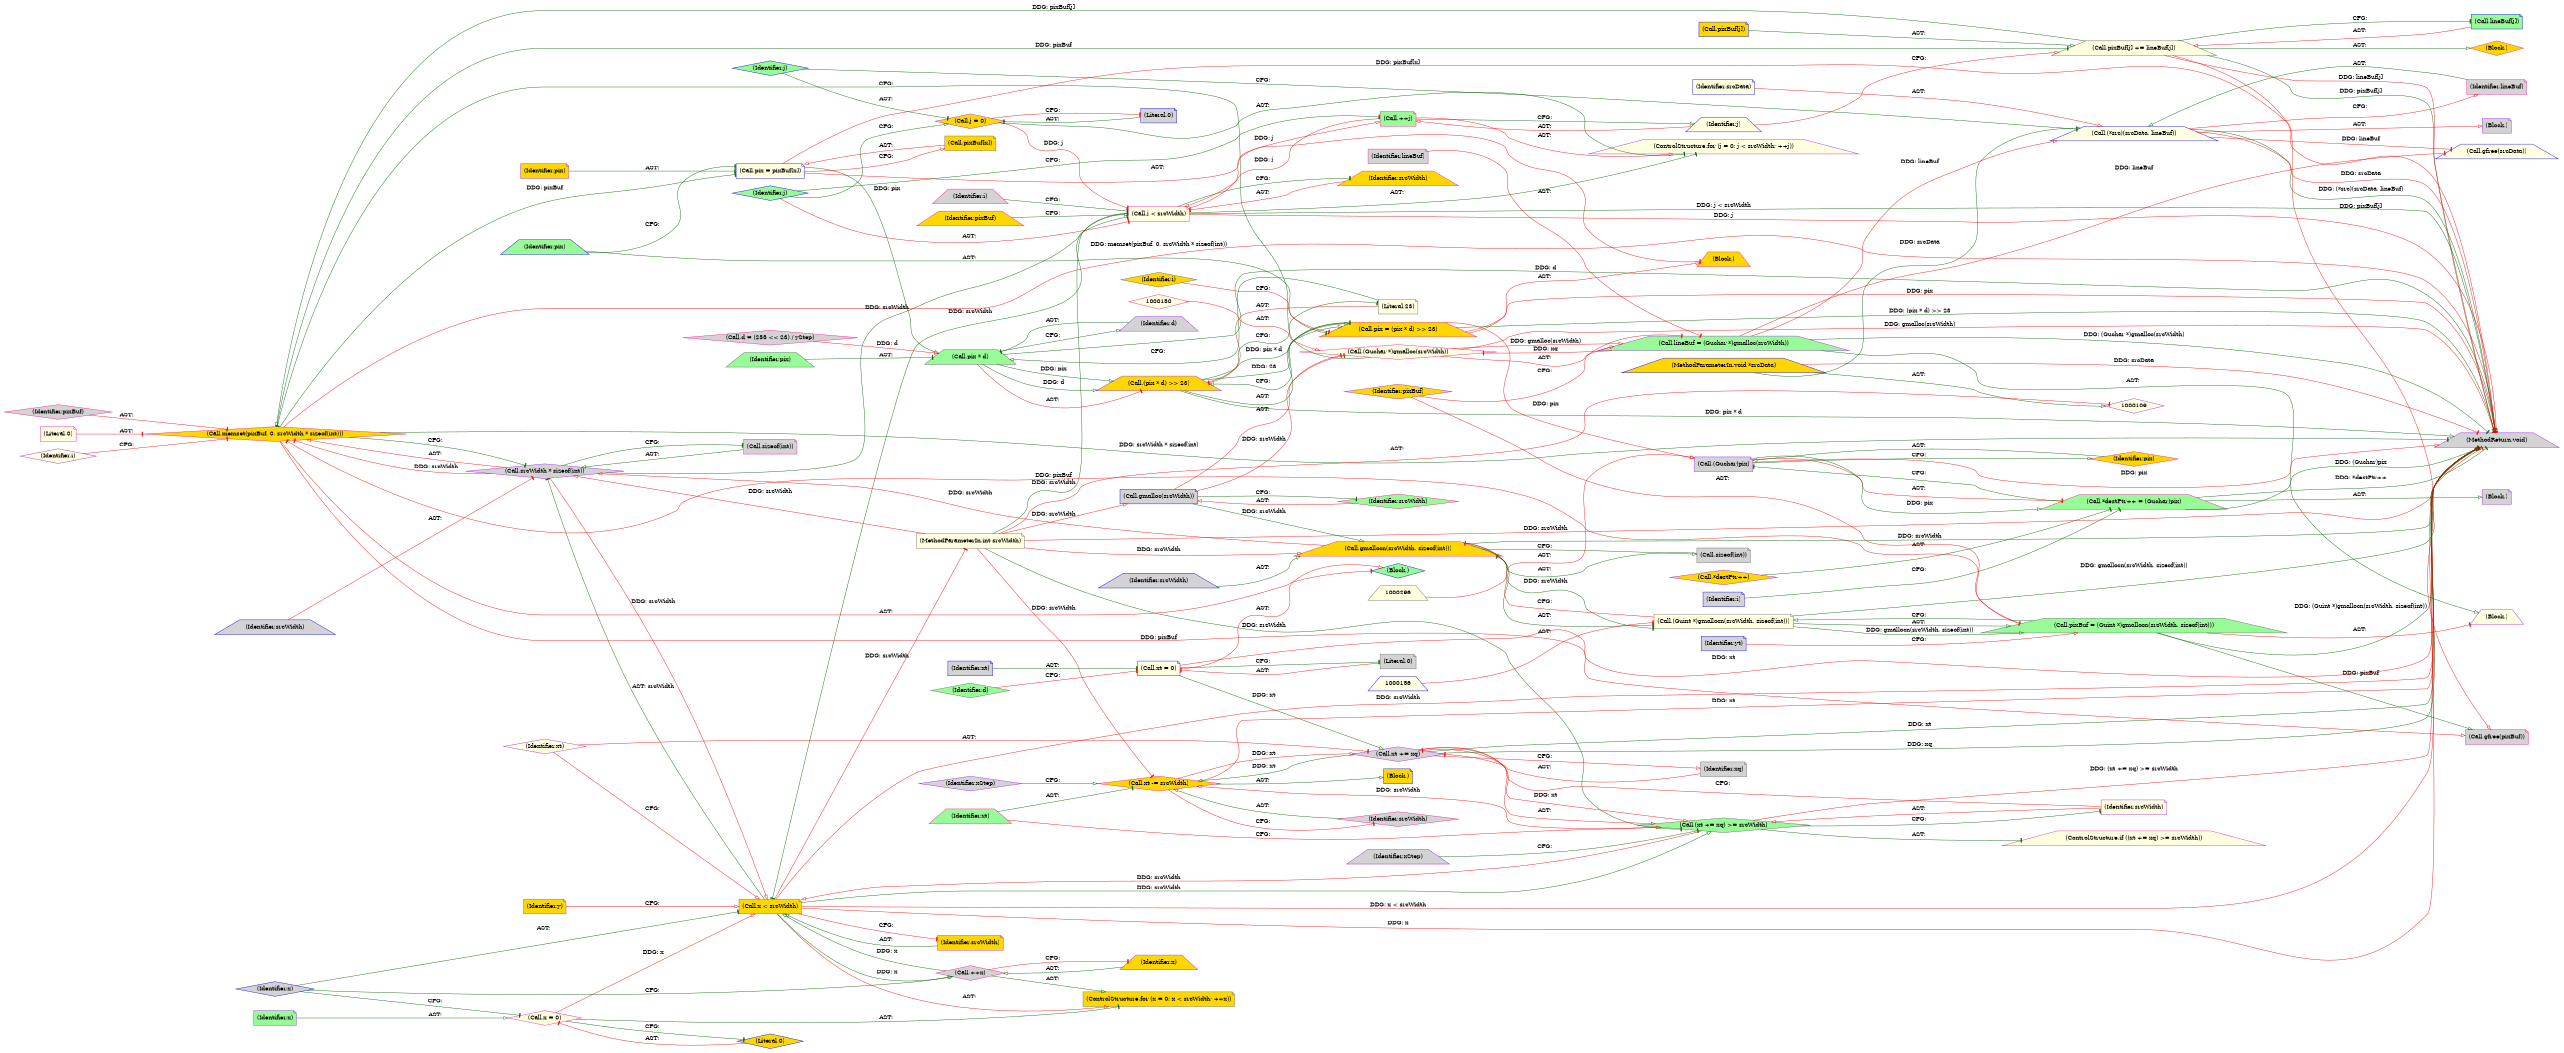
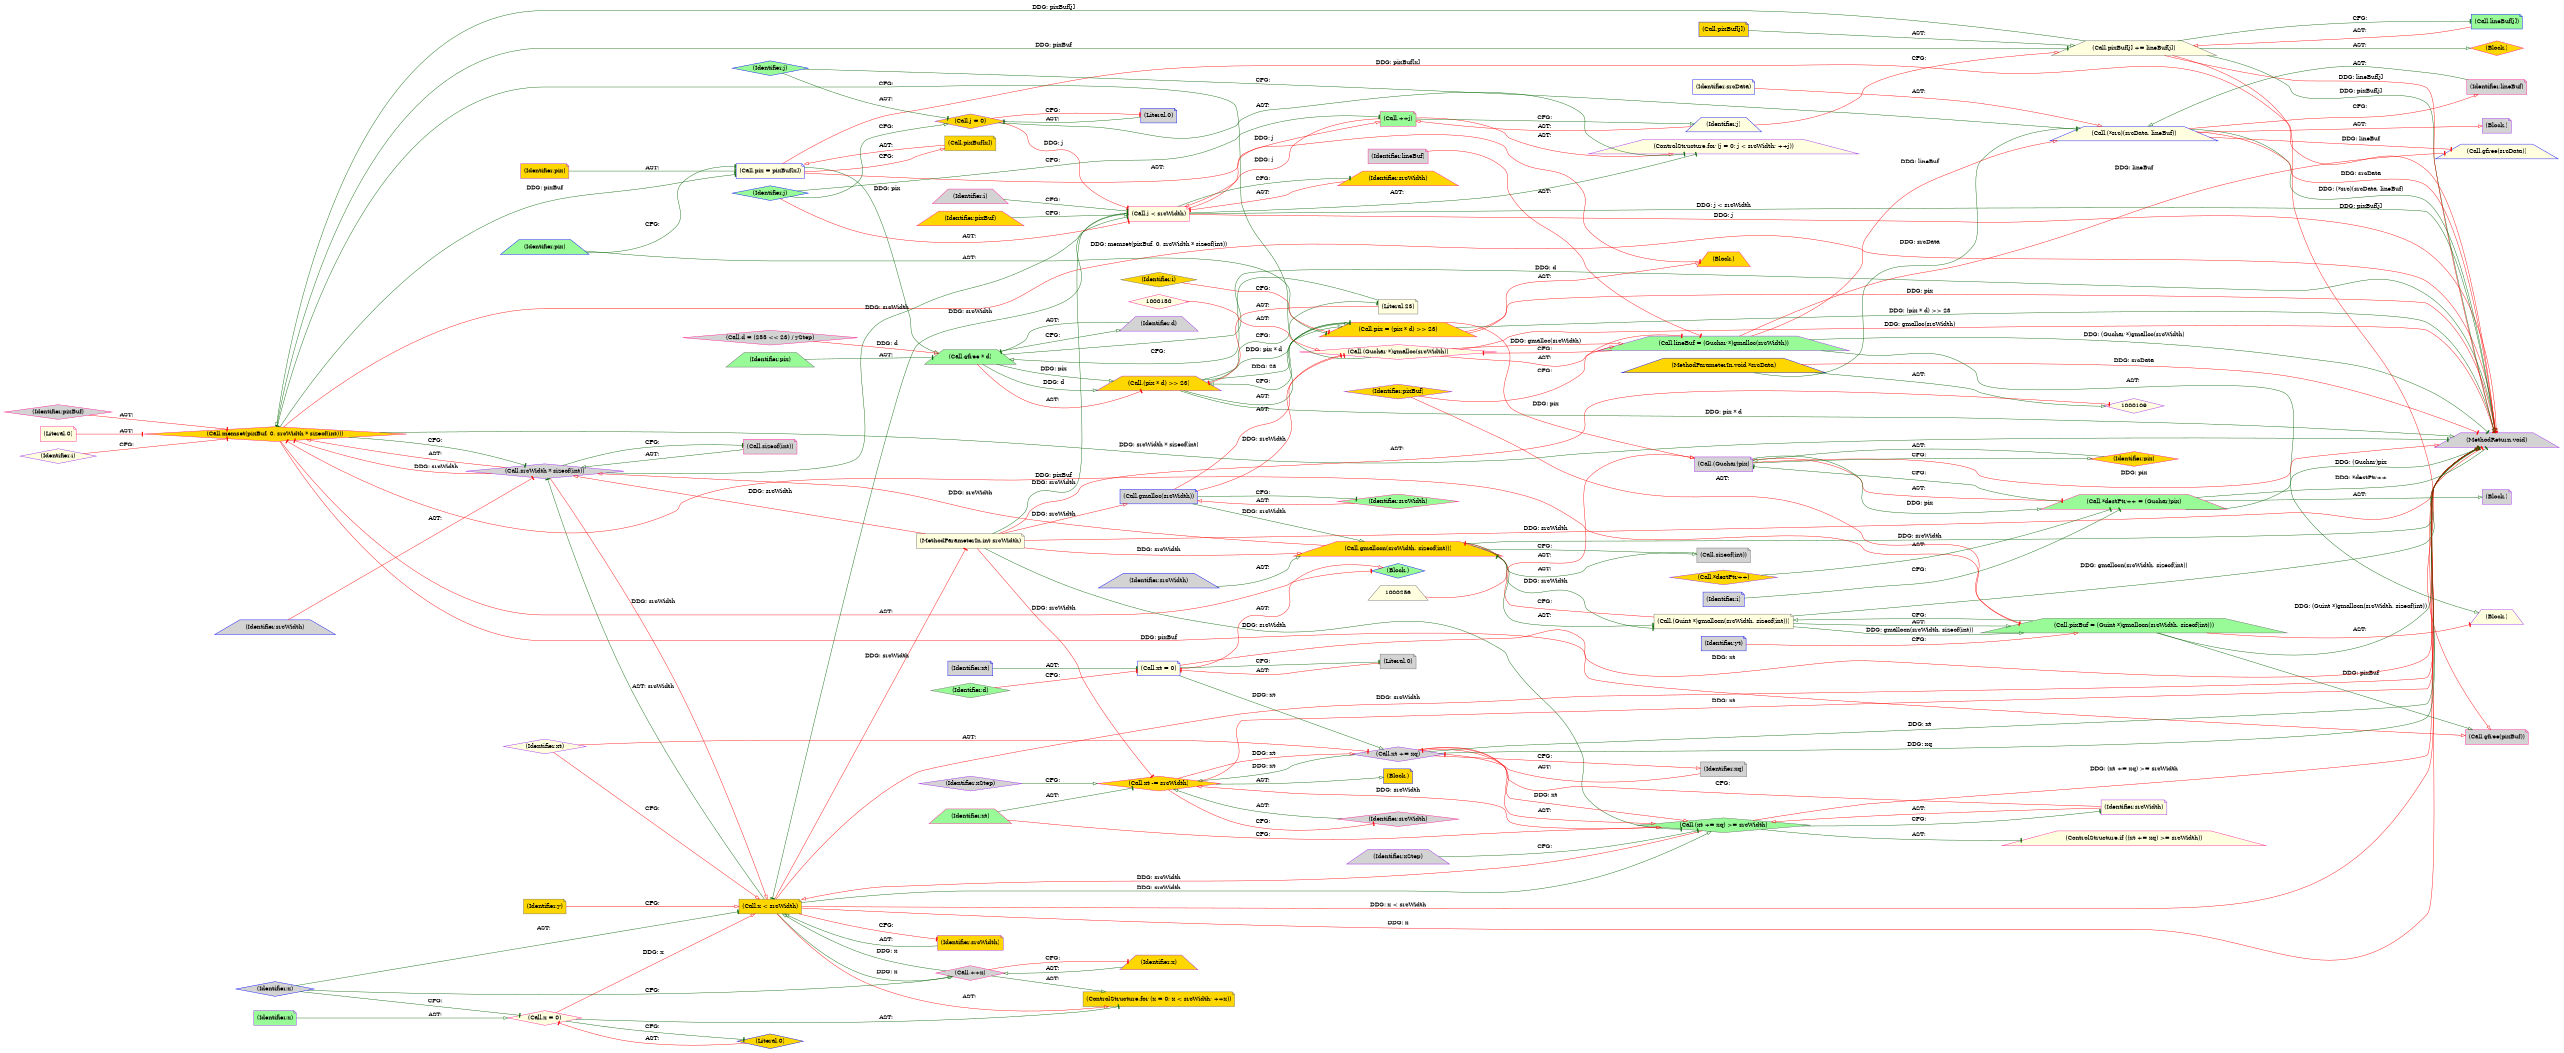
edge "(Call,lineBuf = (Guchar *)gmalloc(srcWidth))" -> "(Call,(Guchar *)gmalloc(srcWidth))": label "DDG: xq" -> "CFG: "
node "(Call,pix * d)": label "(Call,pix * d)" -> "(Call,gfree * d)"
node "1000296": label "1000296" -> "1000256"
node "1000156": removed
